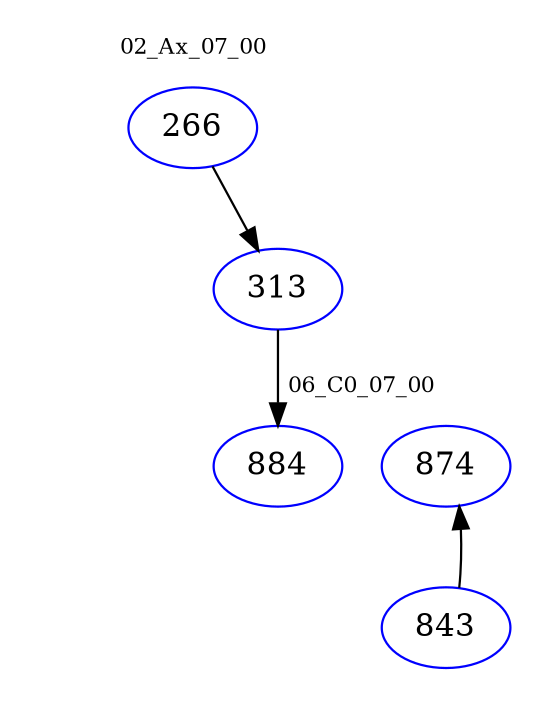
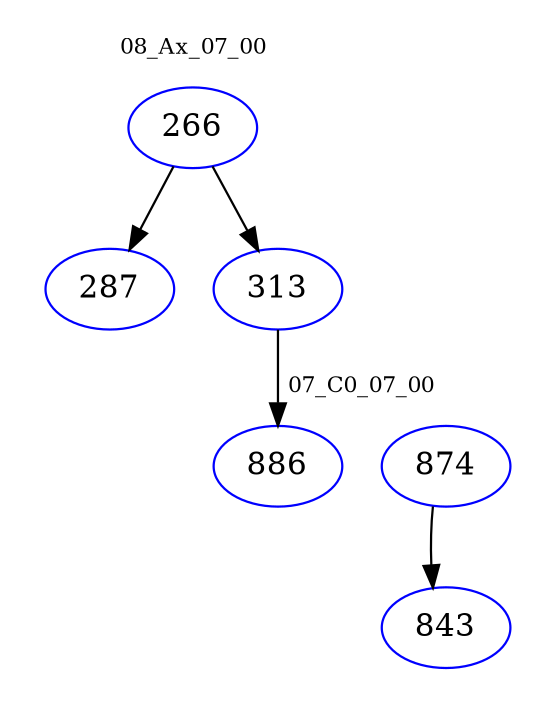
cluster "02_Ax_07_00": label "02_Ax_07_00" -> "08_Ax_07_00"
node "287": added
cluster "06_C0_07_00": label "06_C0_07_00" -> "07_C0_07_00"
node "884": label "884" -> "886"
edge "843" -> "874": reversed
